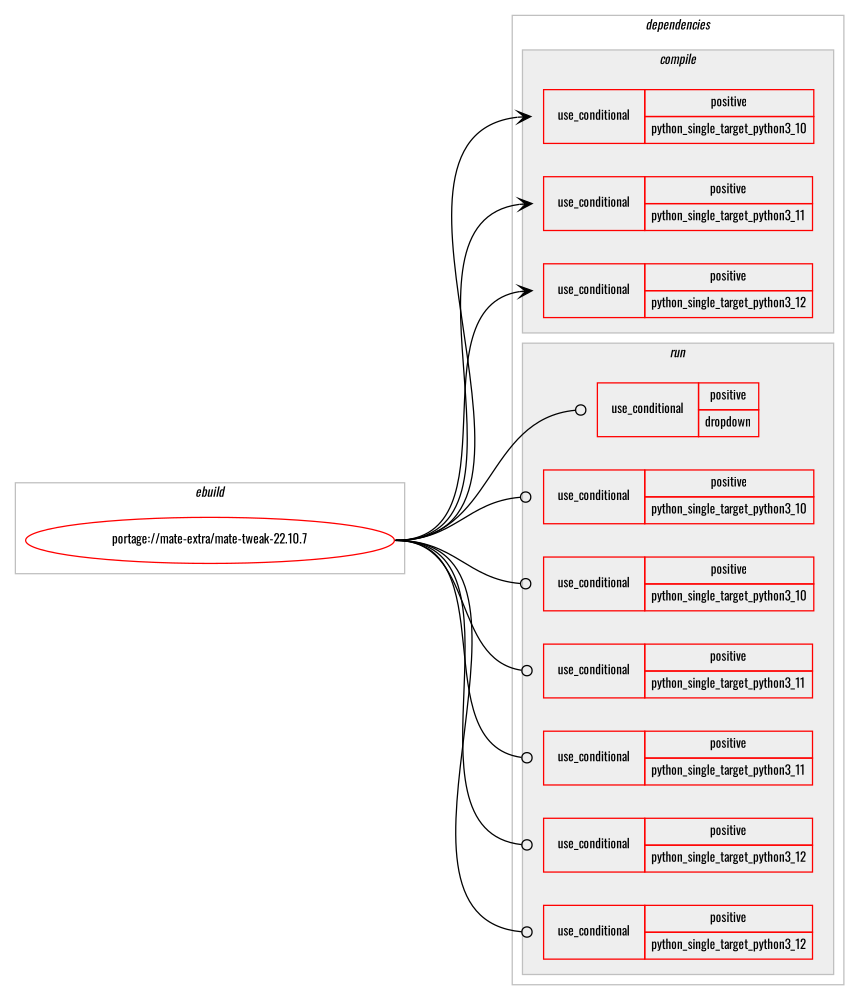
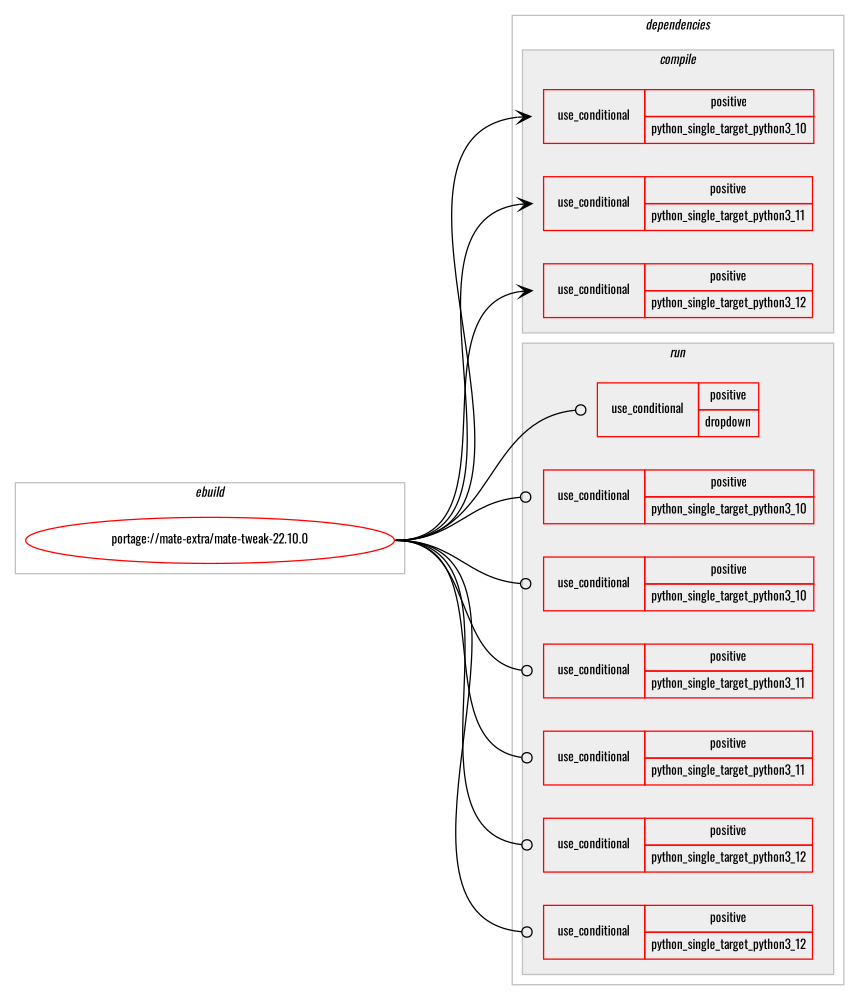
node "portage://mate-extra/mate-tweak-22.10.7": label "portage://mate-extra/mate-tweak-22.10.7" -> "portage://mate-extra/mate-tweak-22.10.0"
